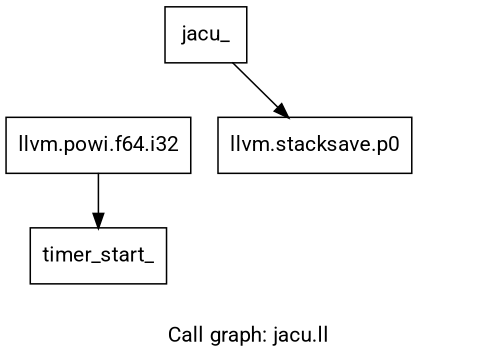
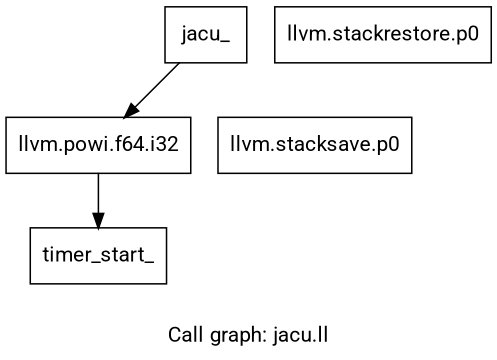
node "llvm.stackrestore.p0": added
edge "jacu_" -> "llvm.stacksave.p0": now "jacu_" -> "llvm.powi.f64.i32"
